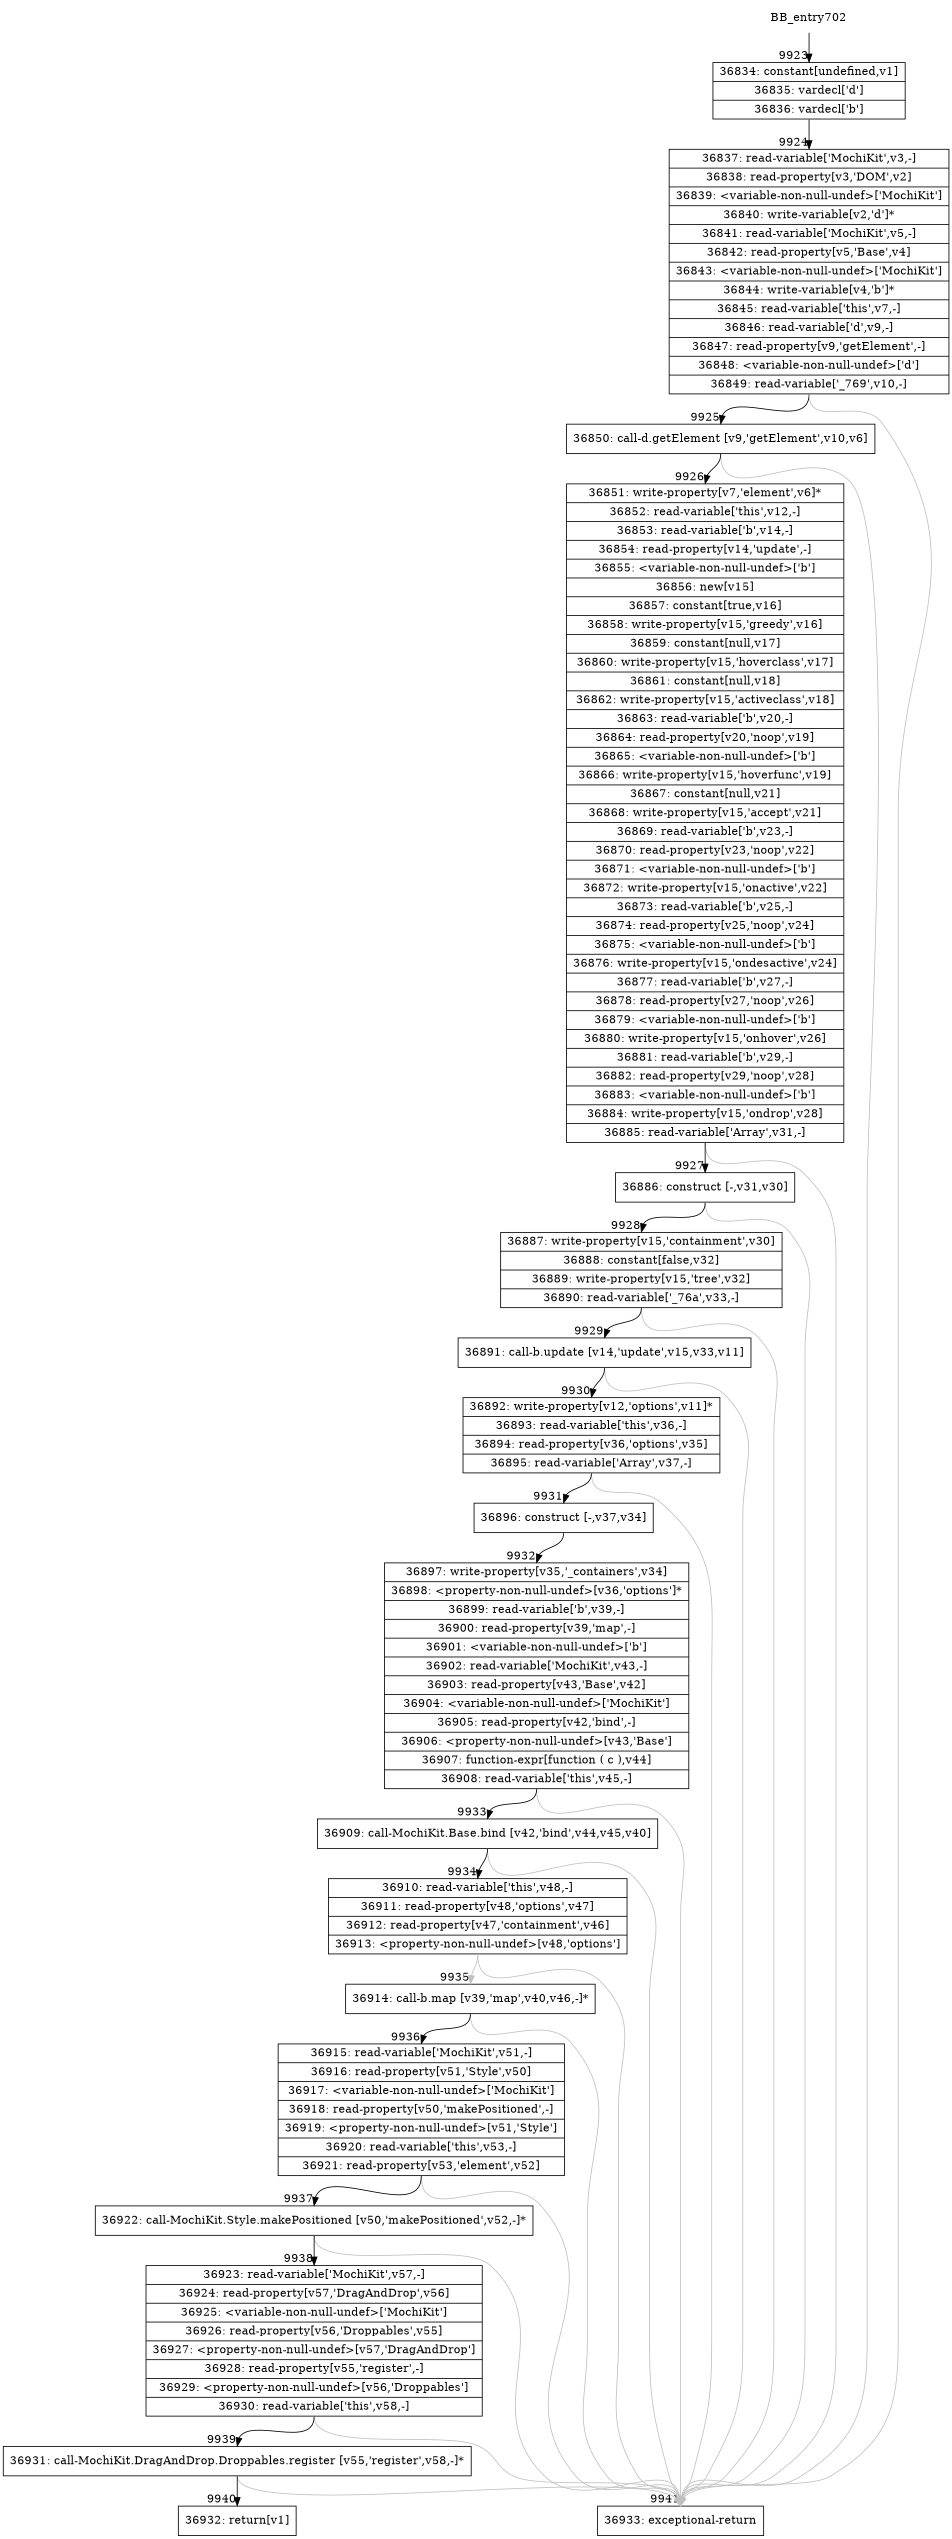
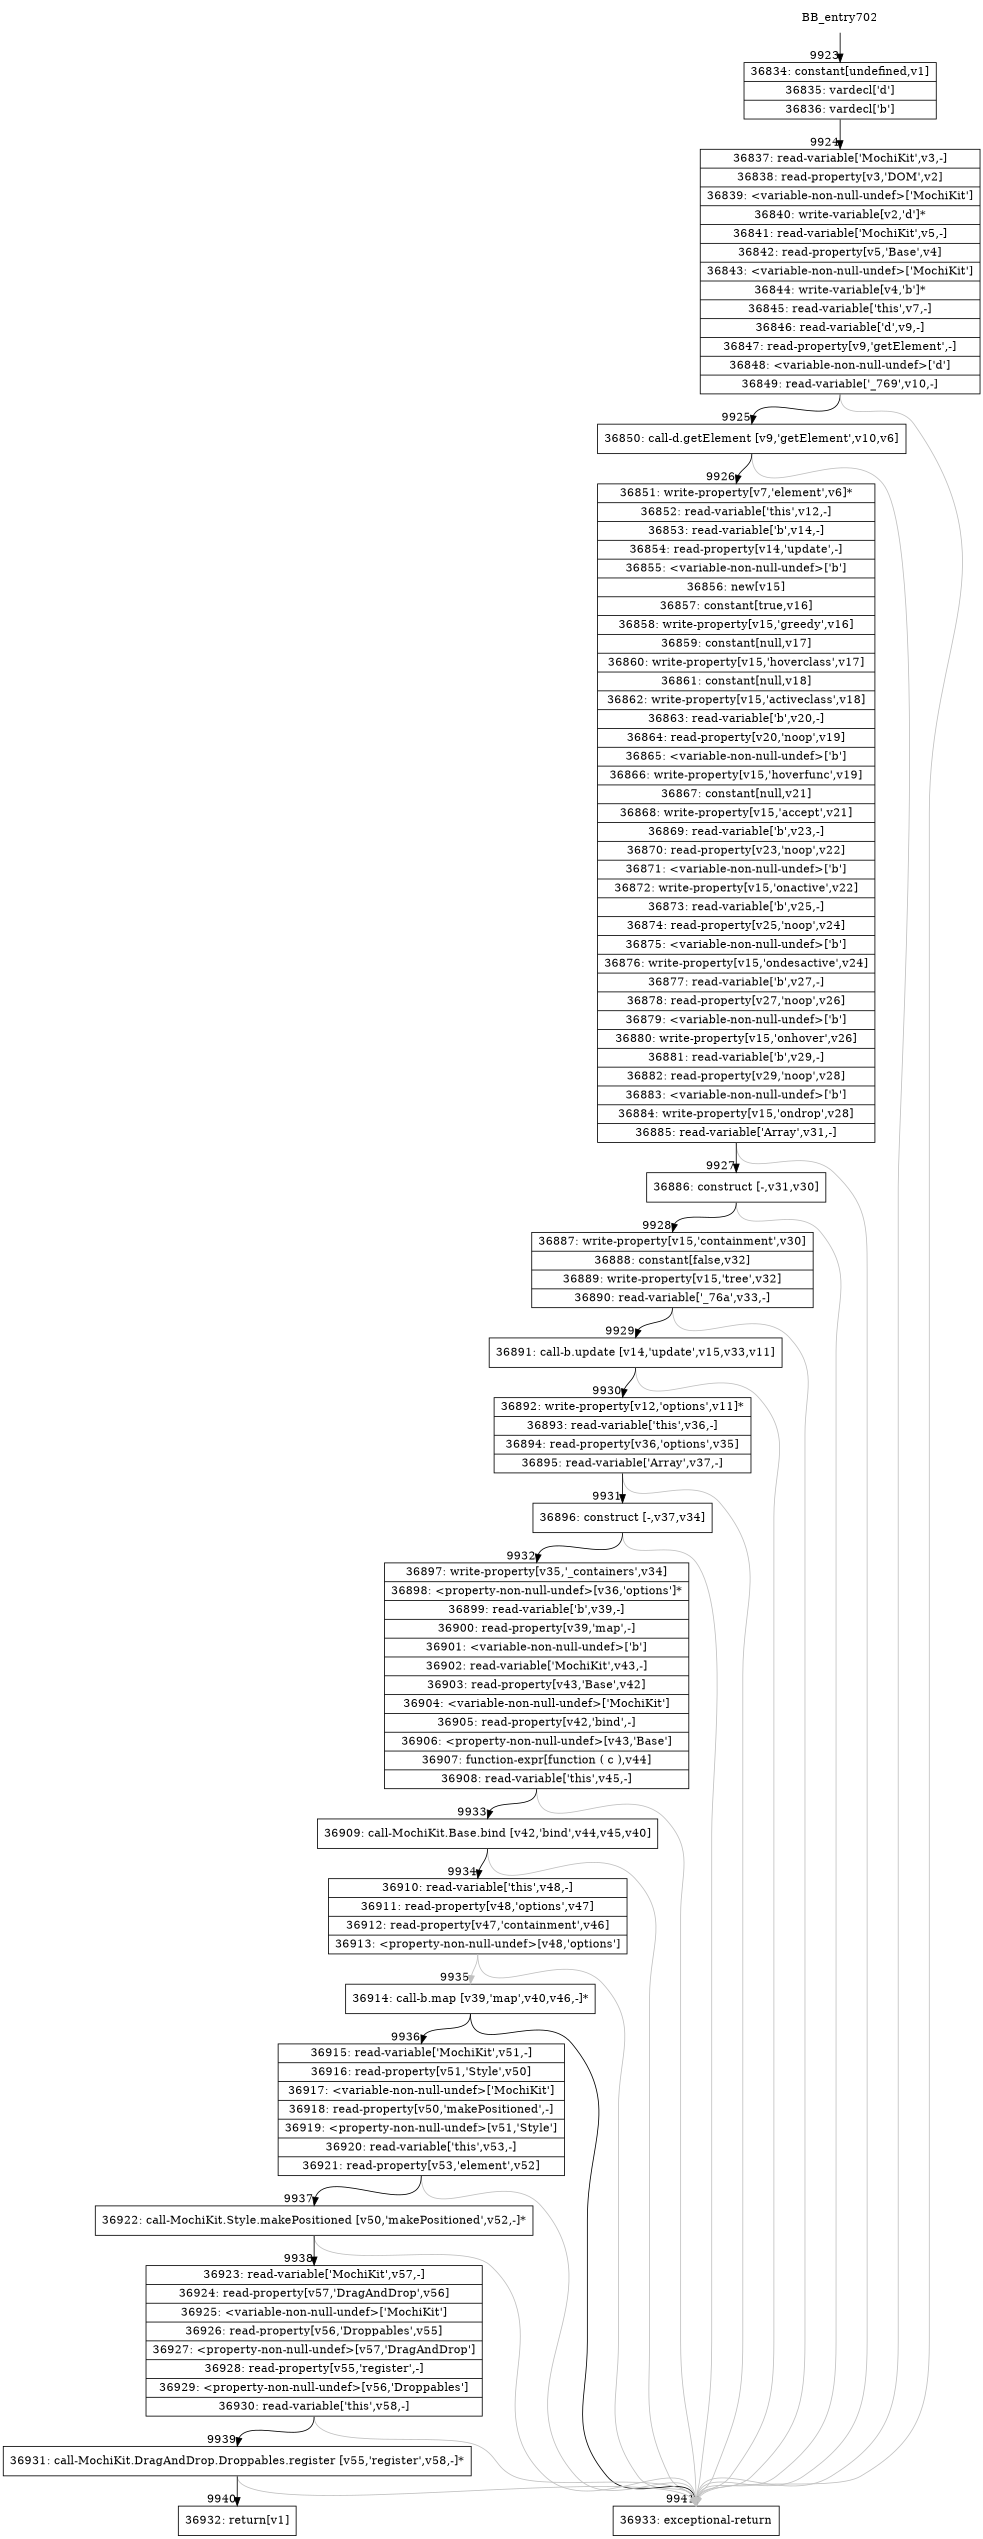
edge "36896: construct [-,v37,v34]" -> "36933: exceptional-return": added
edge "36914: call-b.map [v39,'map',v40,v46,-]*" -> "36933: exceptional-return": color gray -> black
